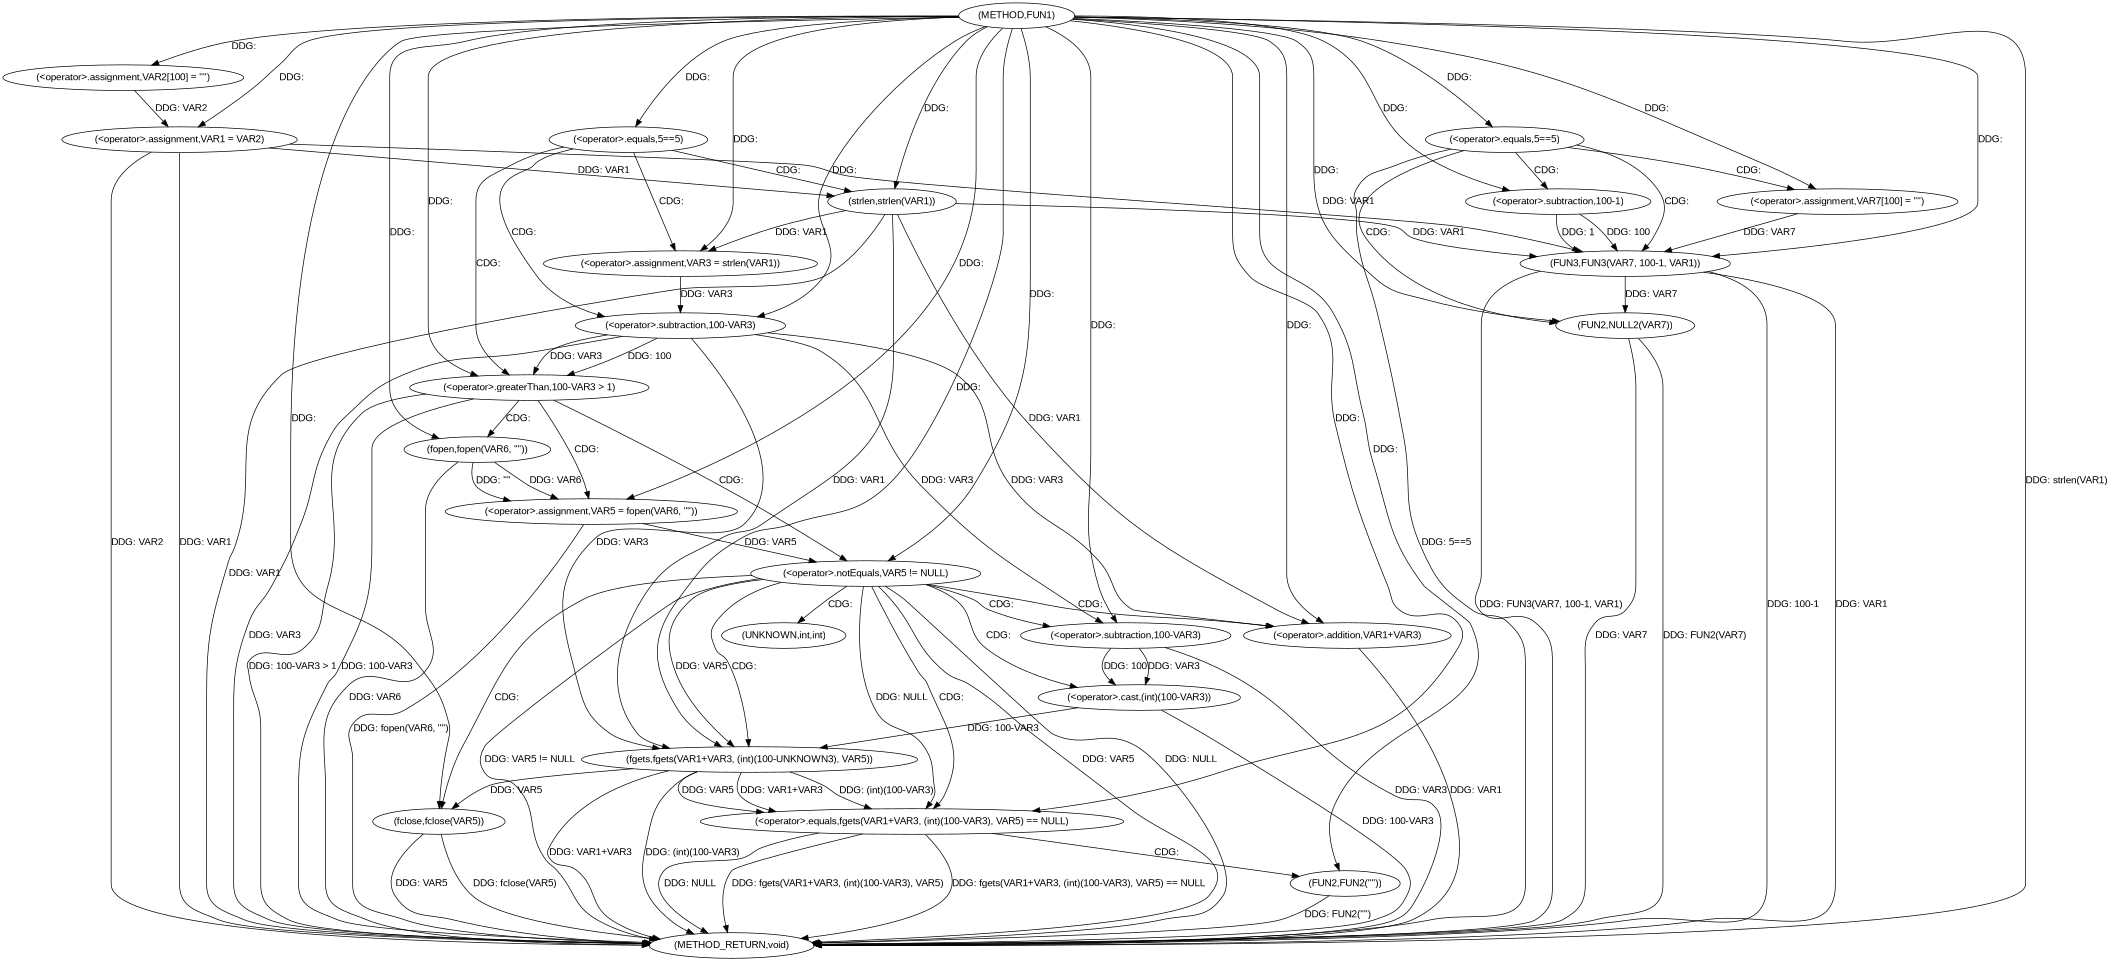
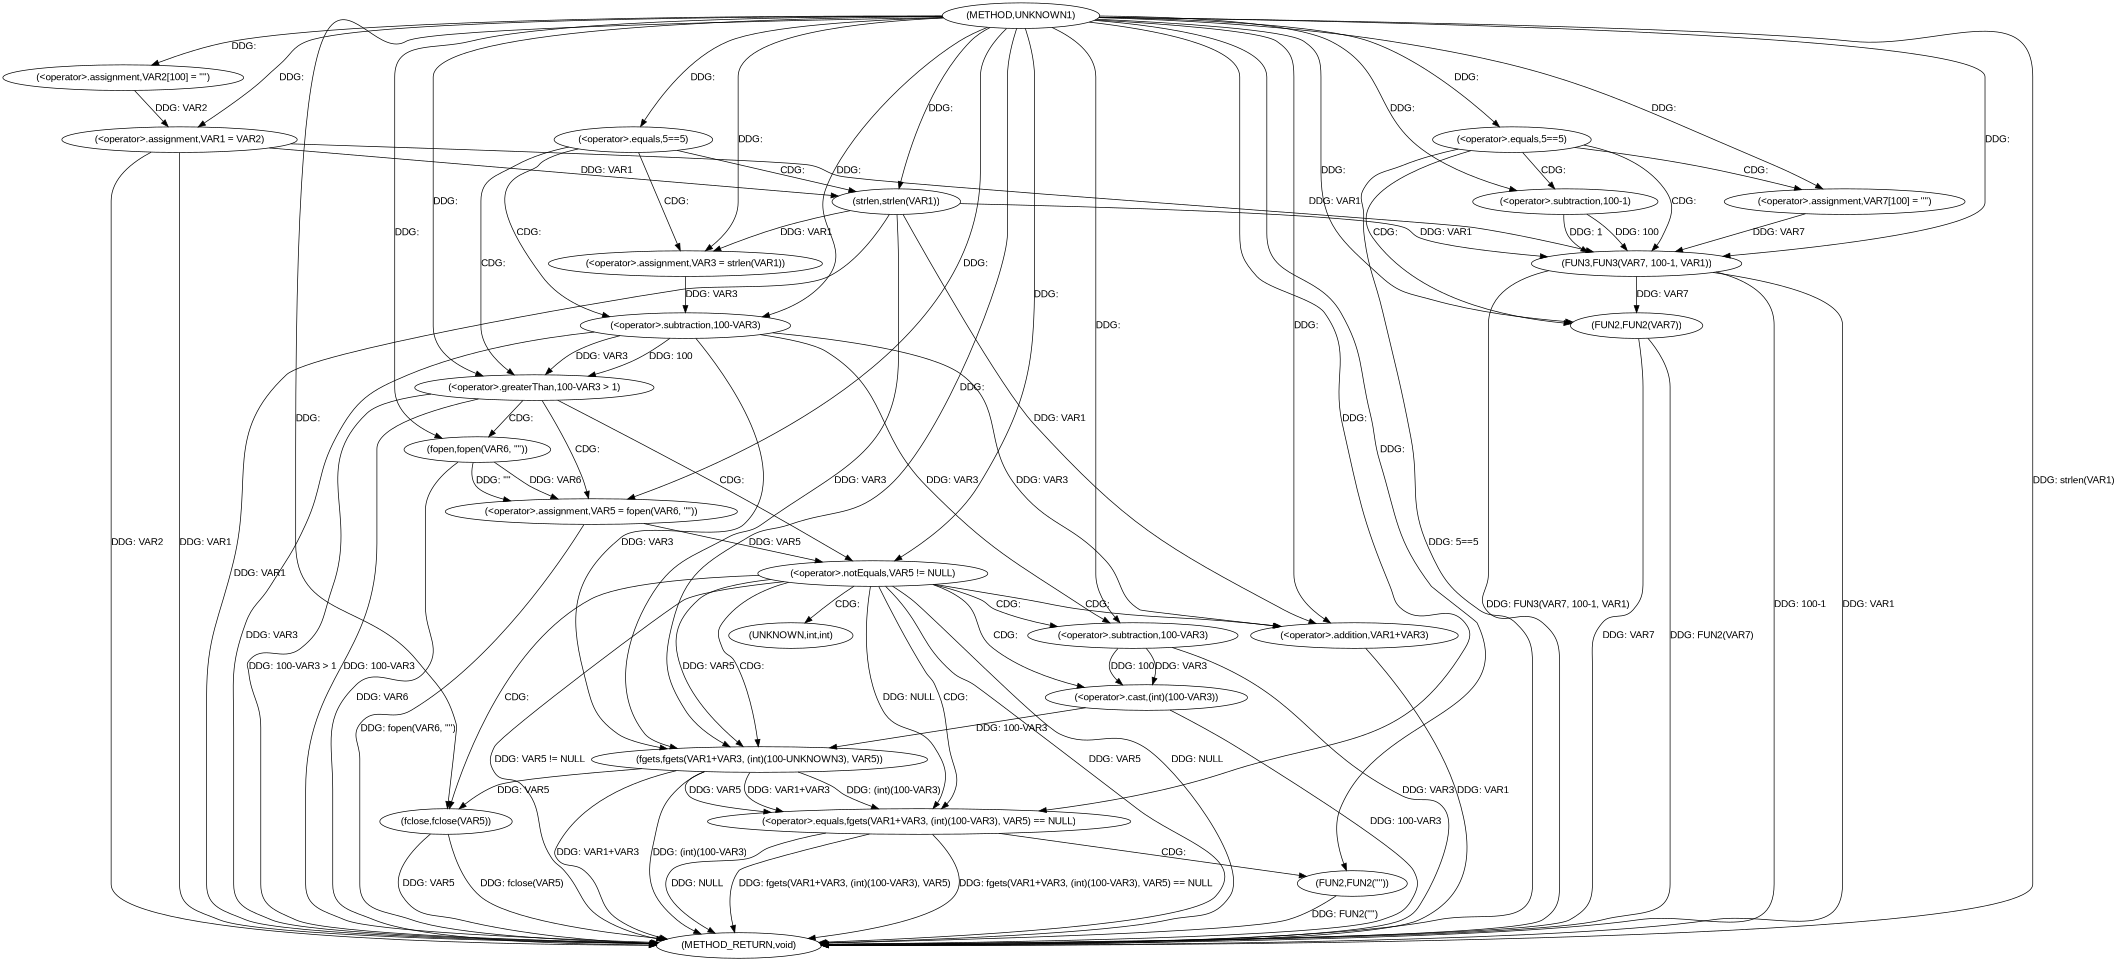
node "(METHOD,FUN1)": label "(METHOD,FUN1)" -> "(METHOD,UNKNOWN1)"
node "(FUN2,NULL2(VAR7))": label "(FUN2,NULL2(VAR7))" -> "(FUN2,FUN2(VAR7))"
edge "(strlen,strlen(VAR1))" -> "(fgets,fgets(VAR1+VAR3, (int)(100-UNKNOWN3), VAR5))": label "DDG: VAR1" -> "DDG: VAR3"
